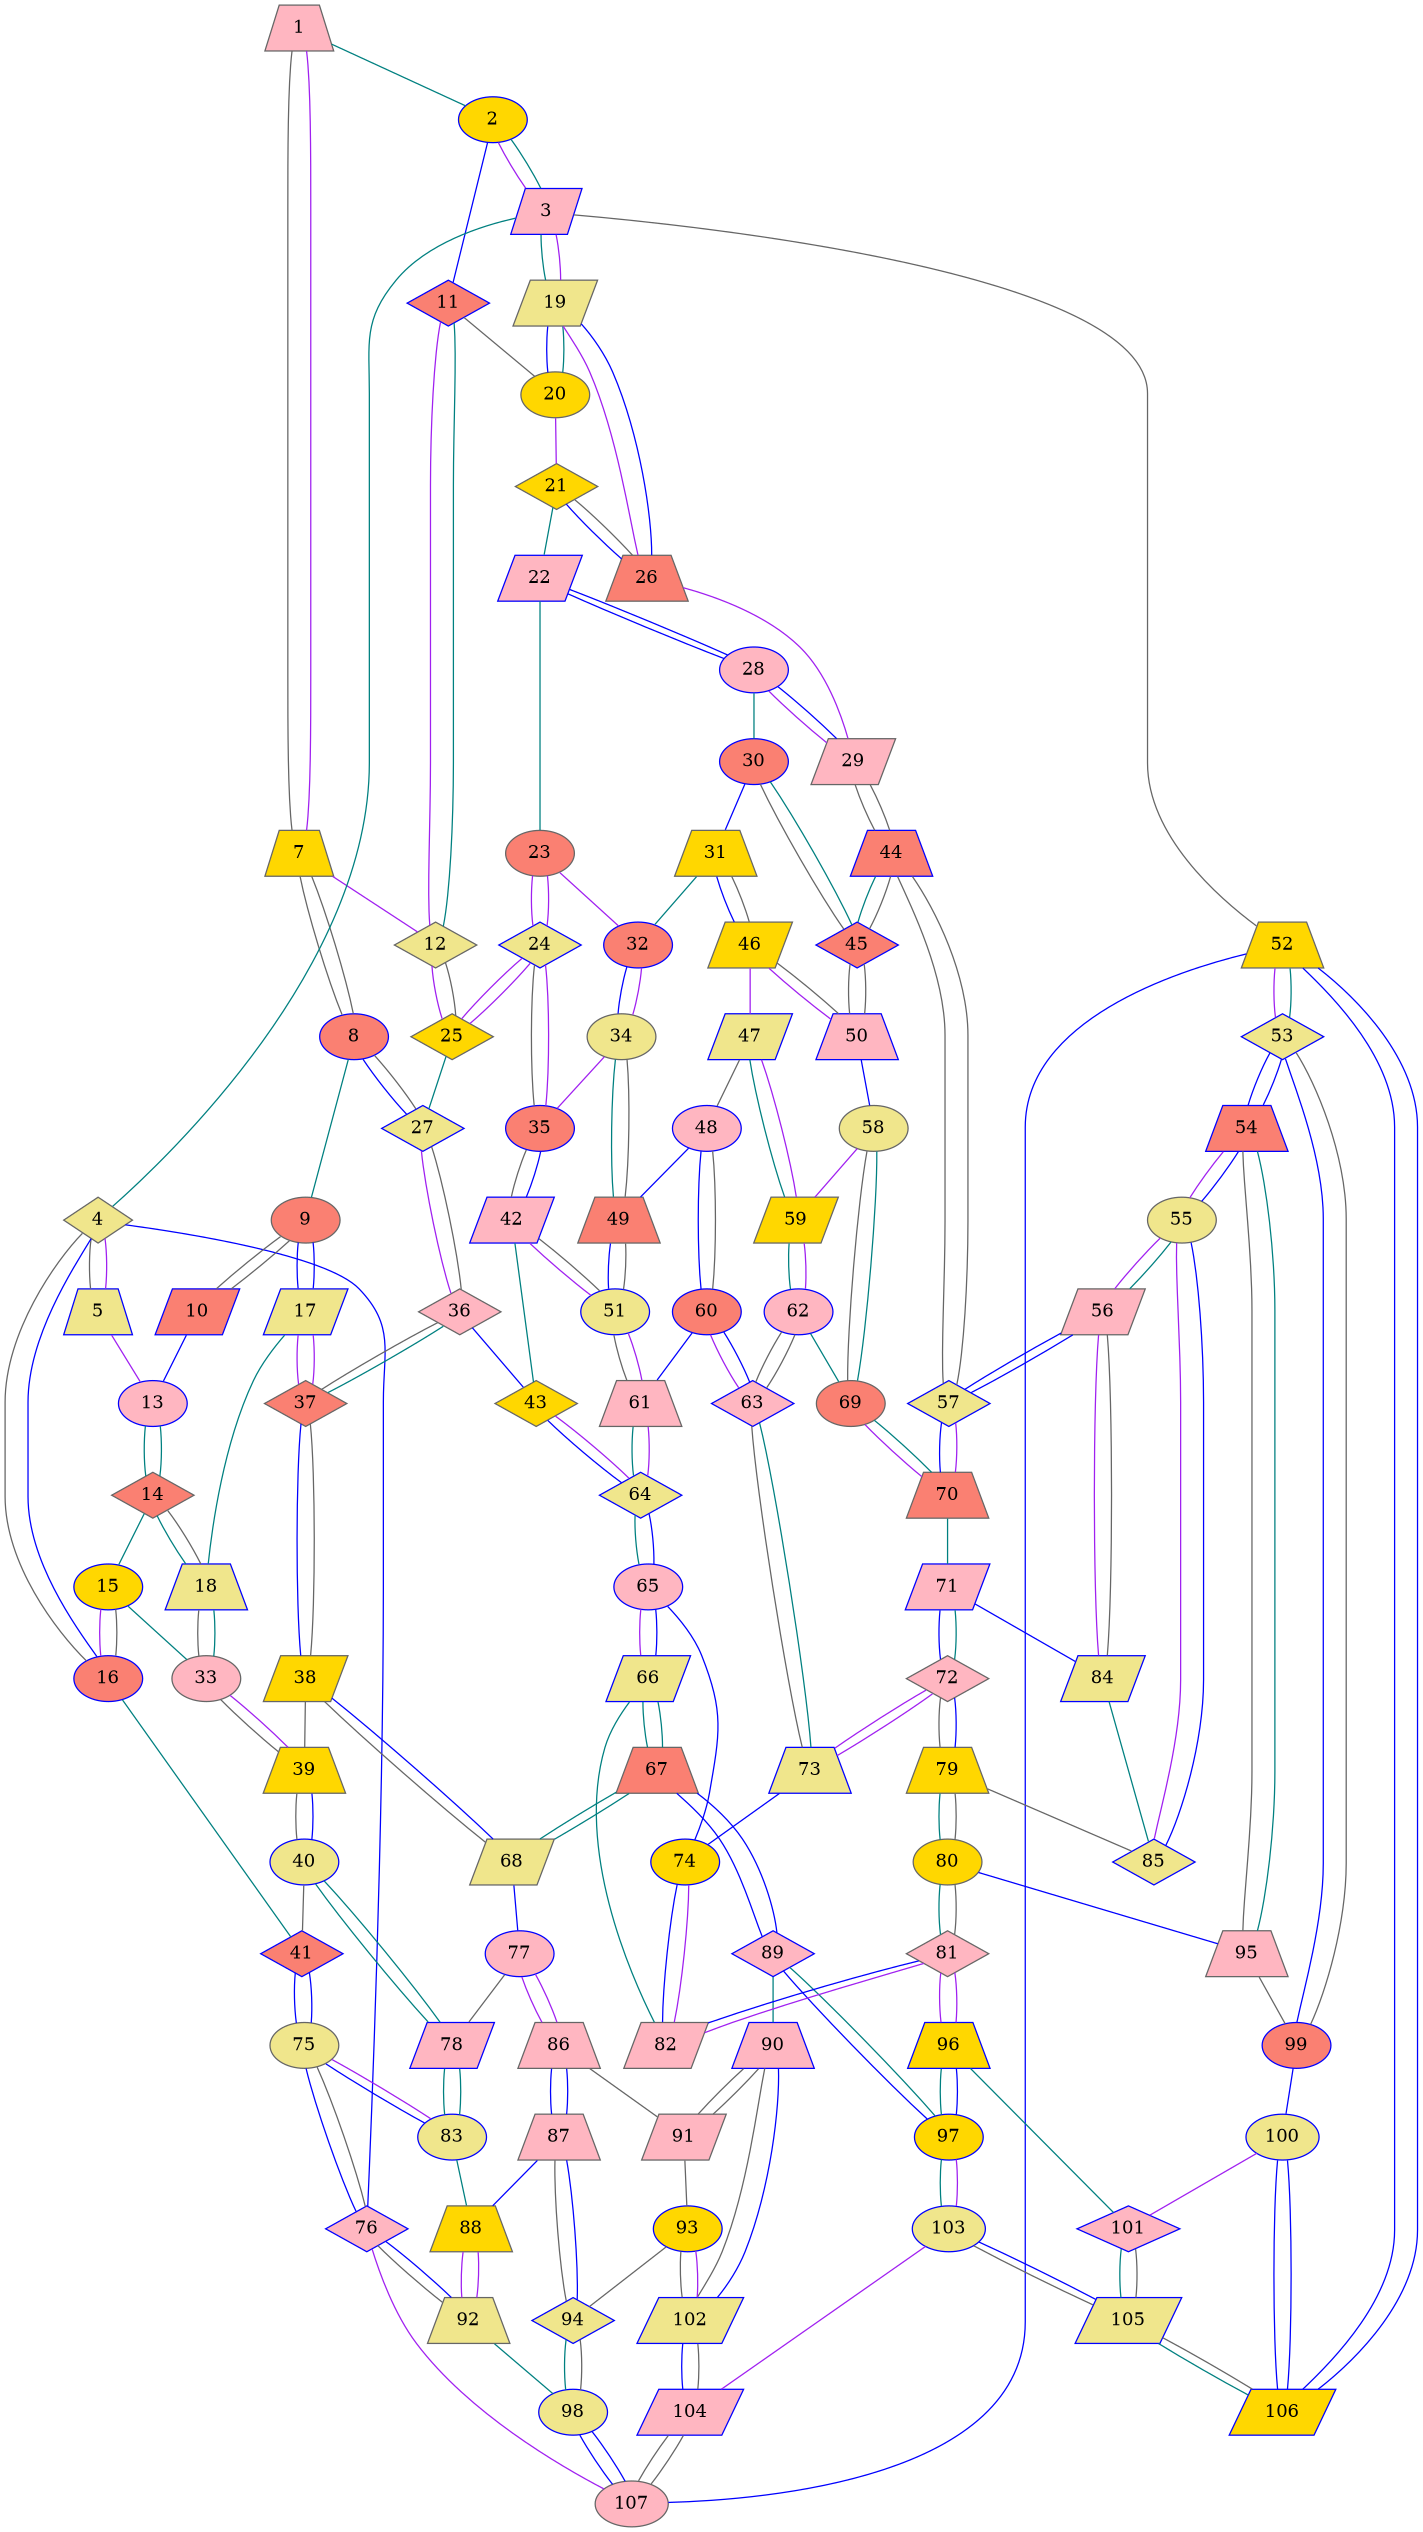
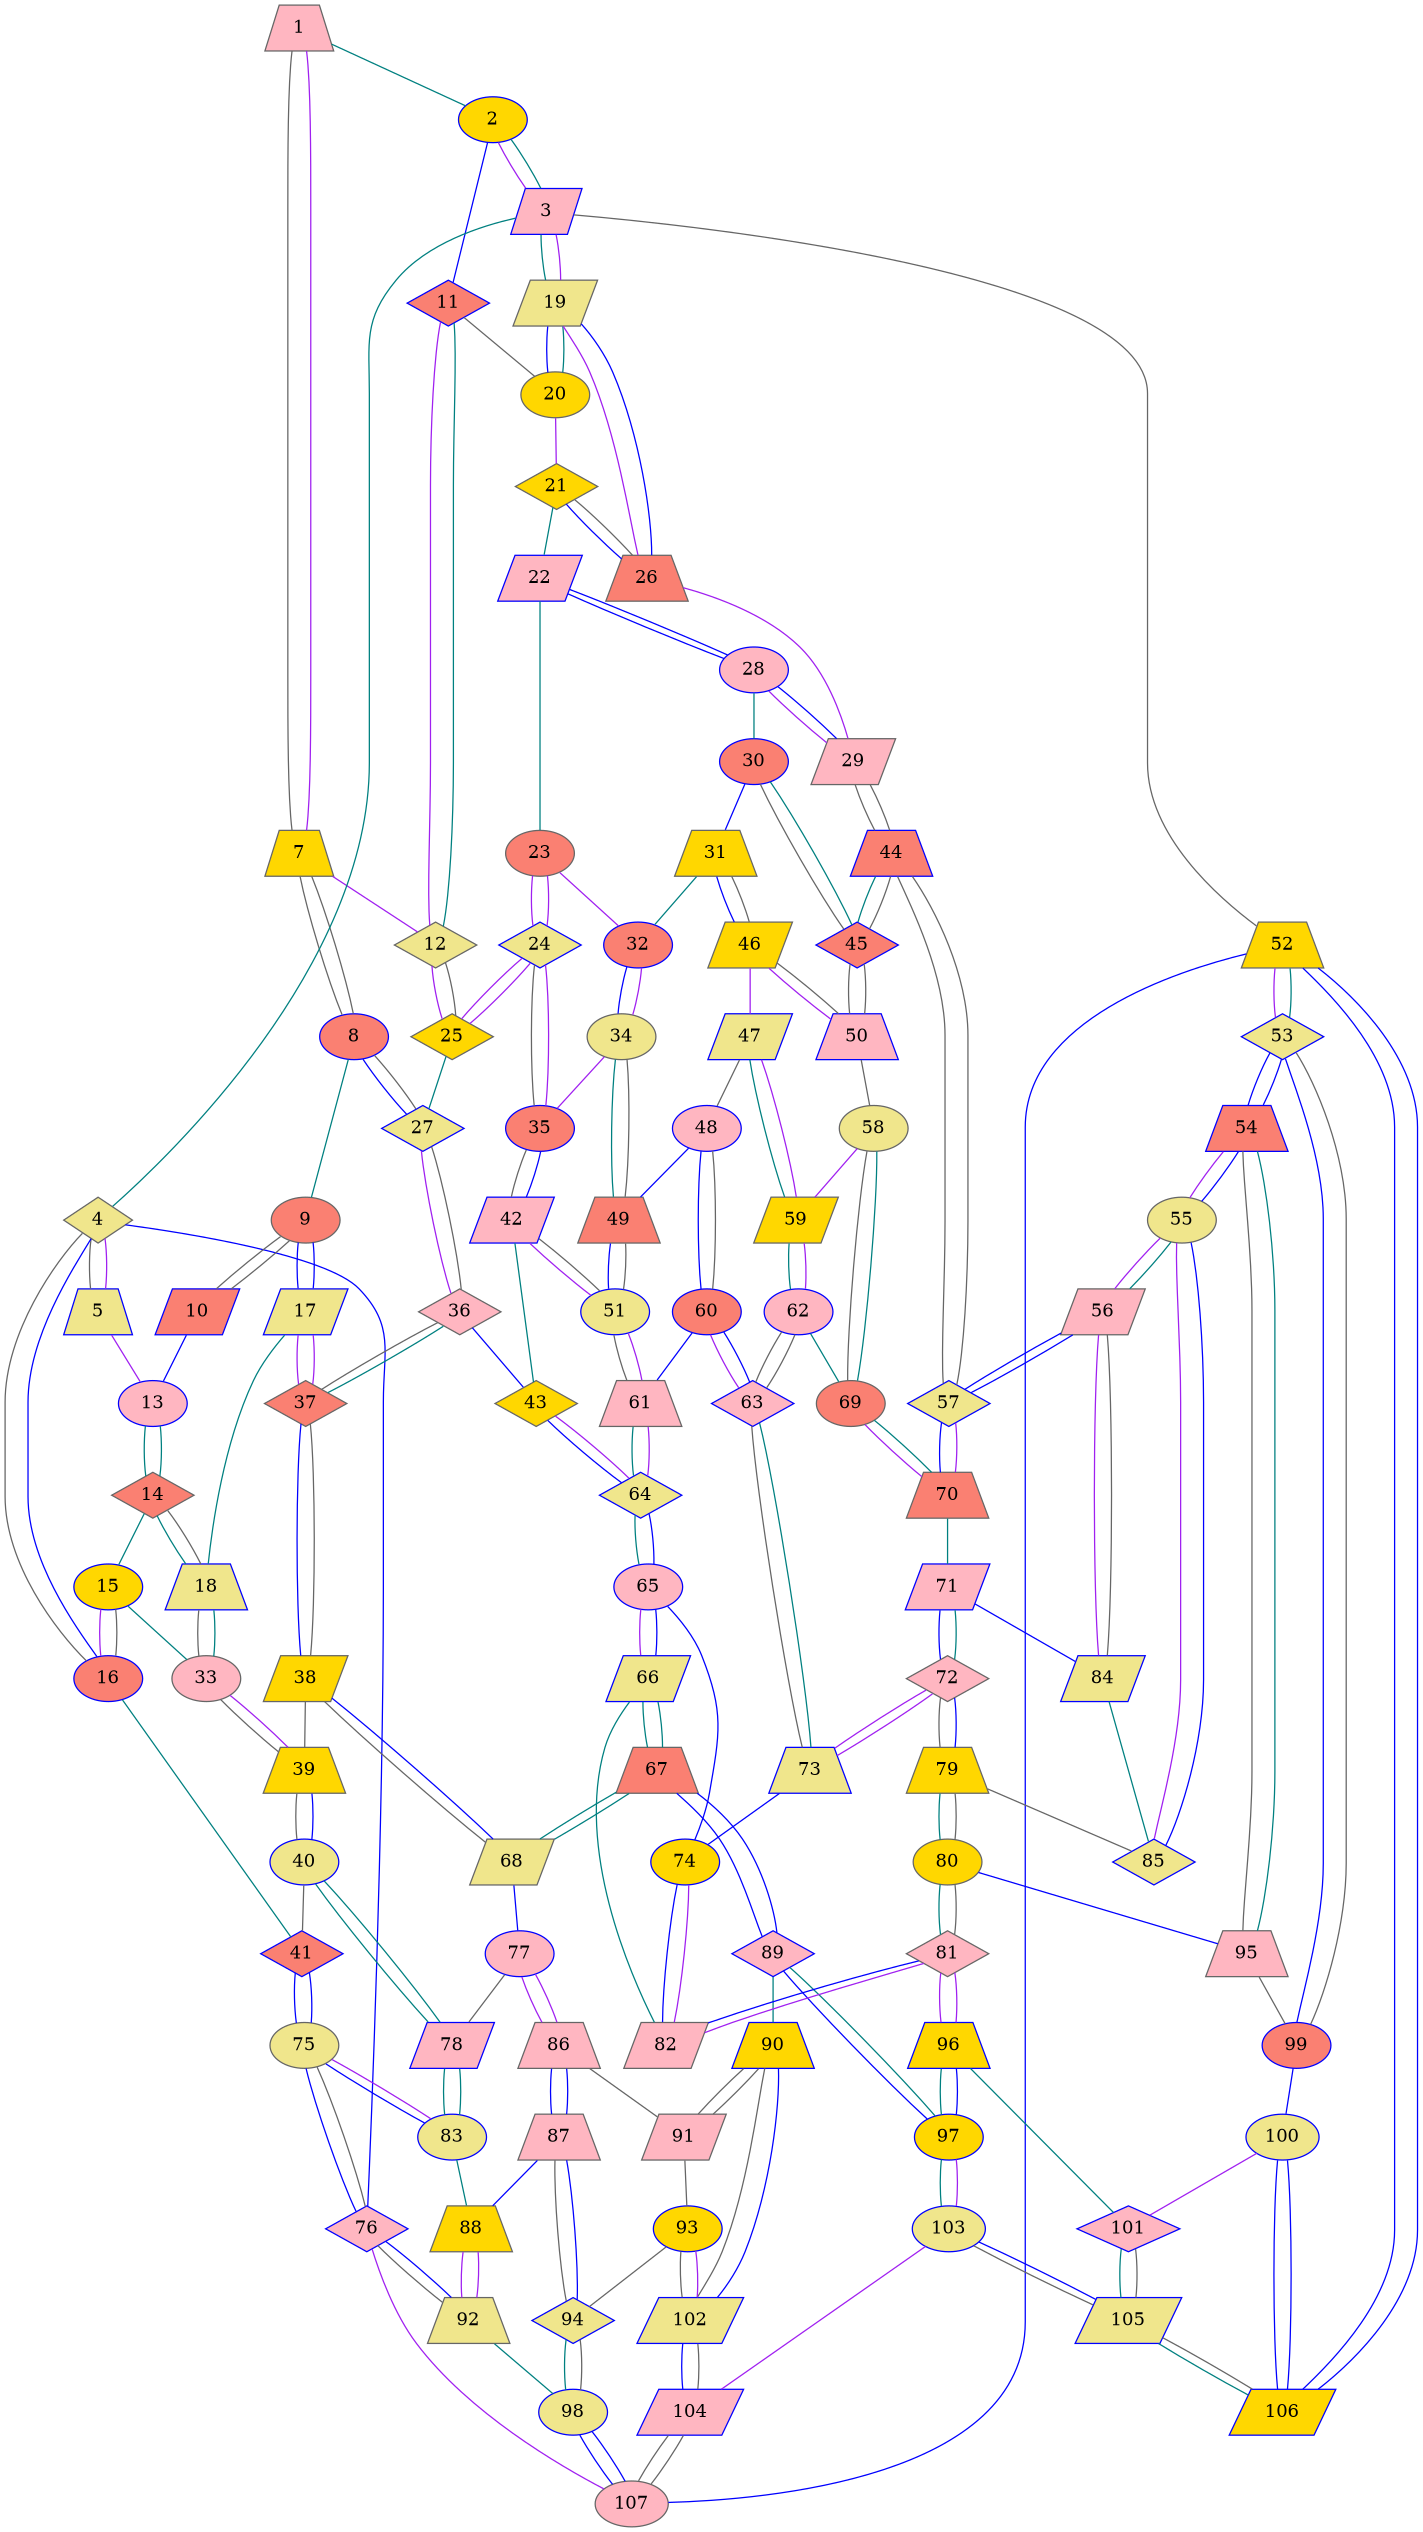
edge "50" -- "58": color blue -> gray40
node "90": fillcolor lightpink -> gold
